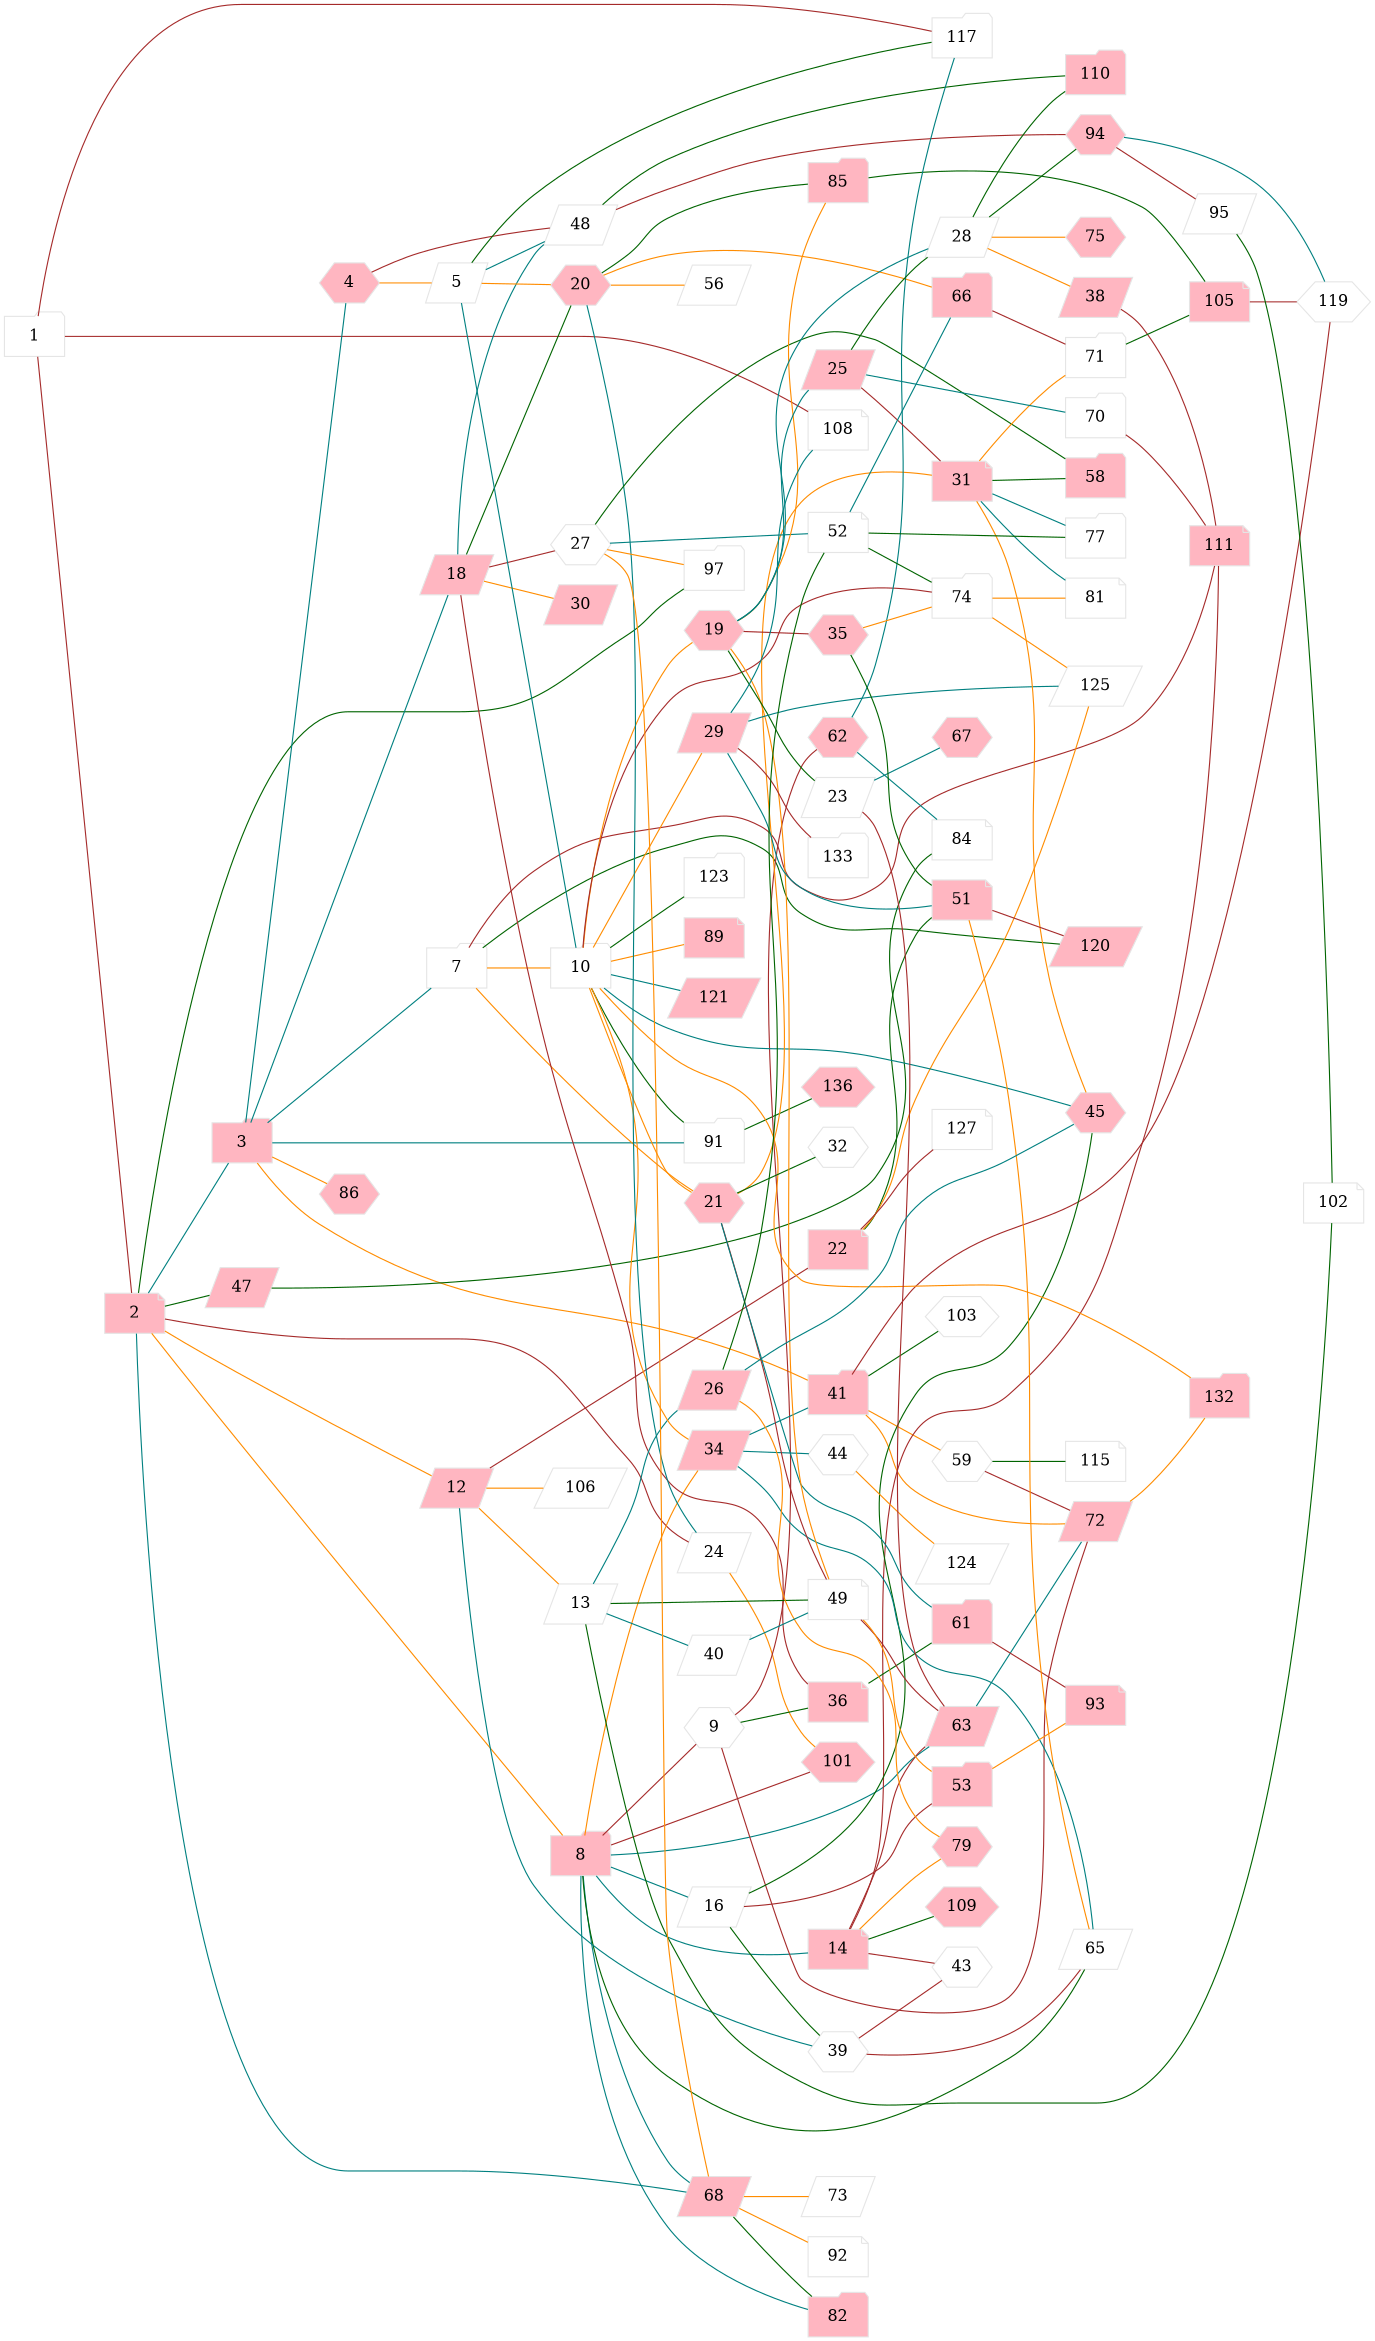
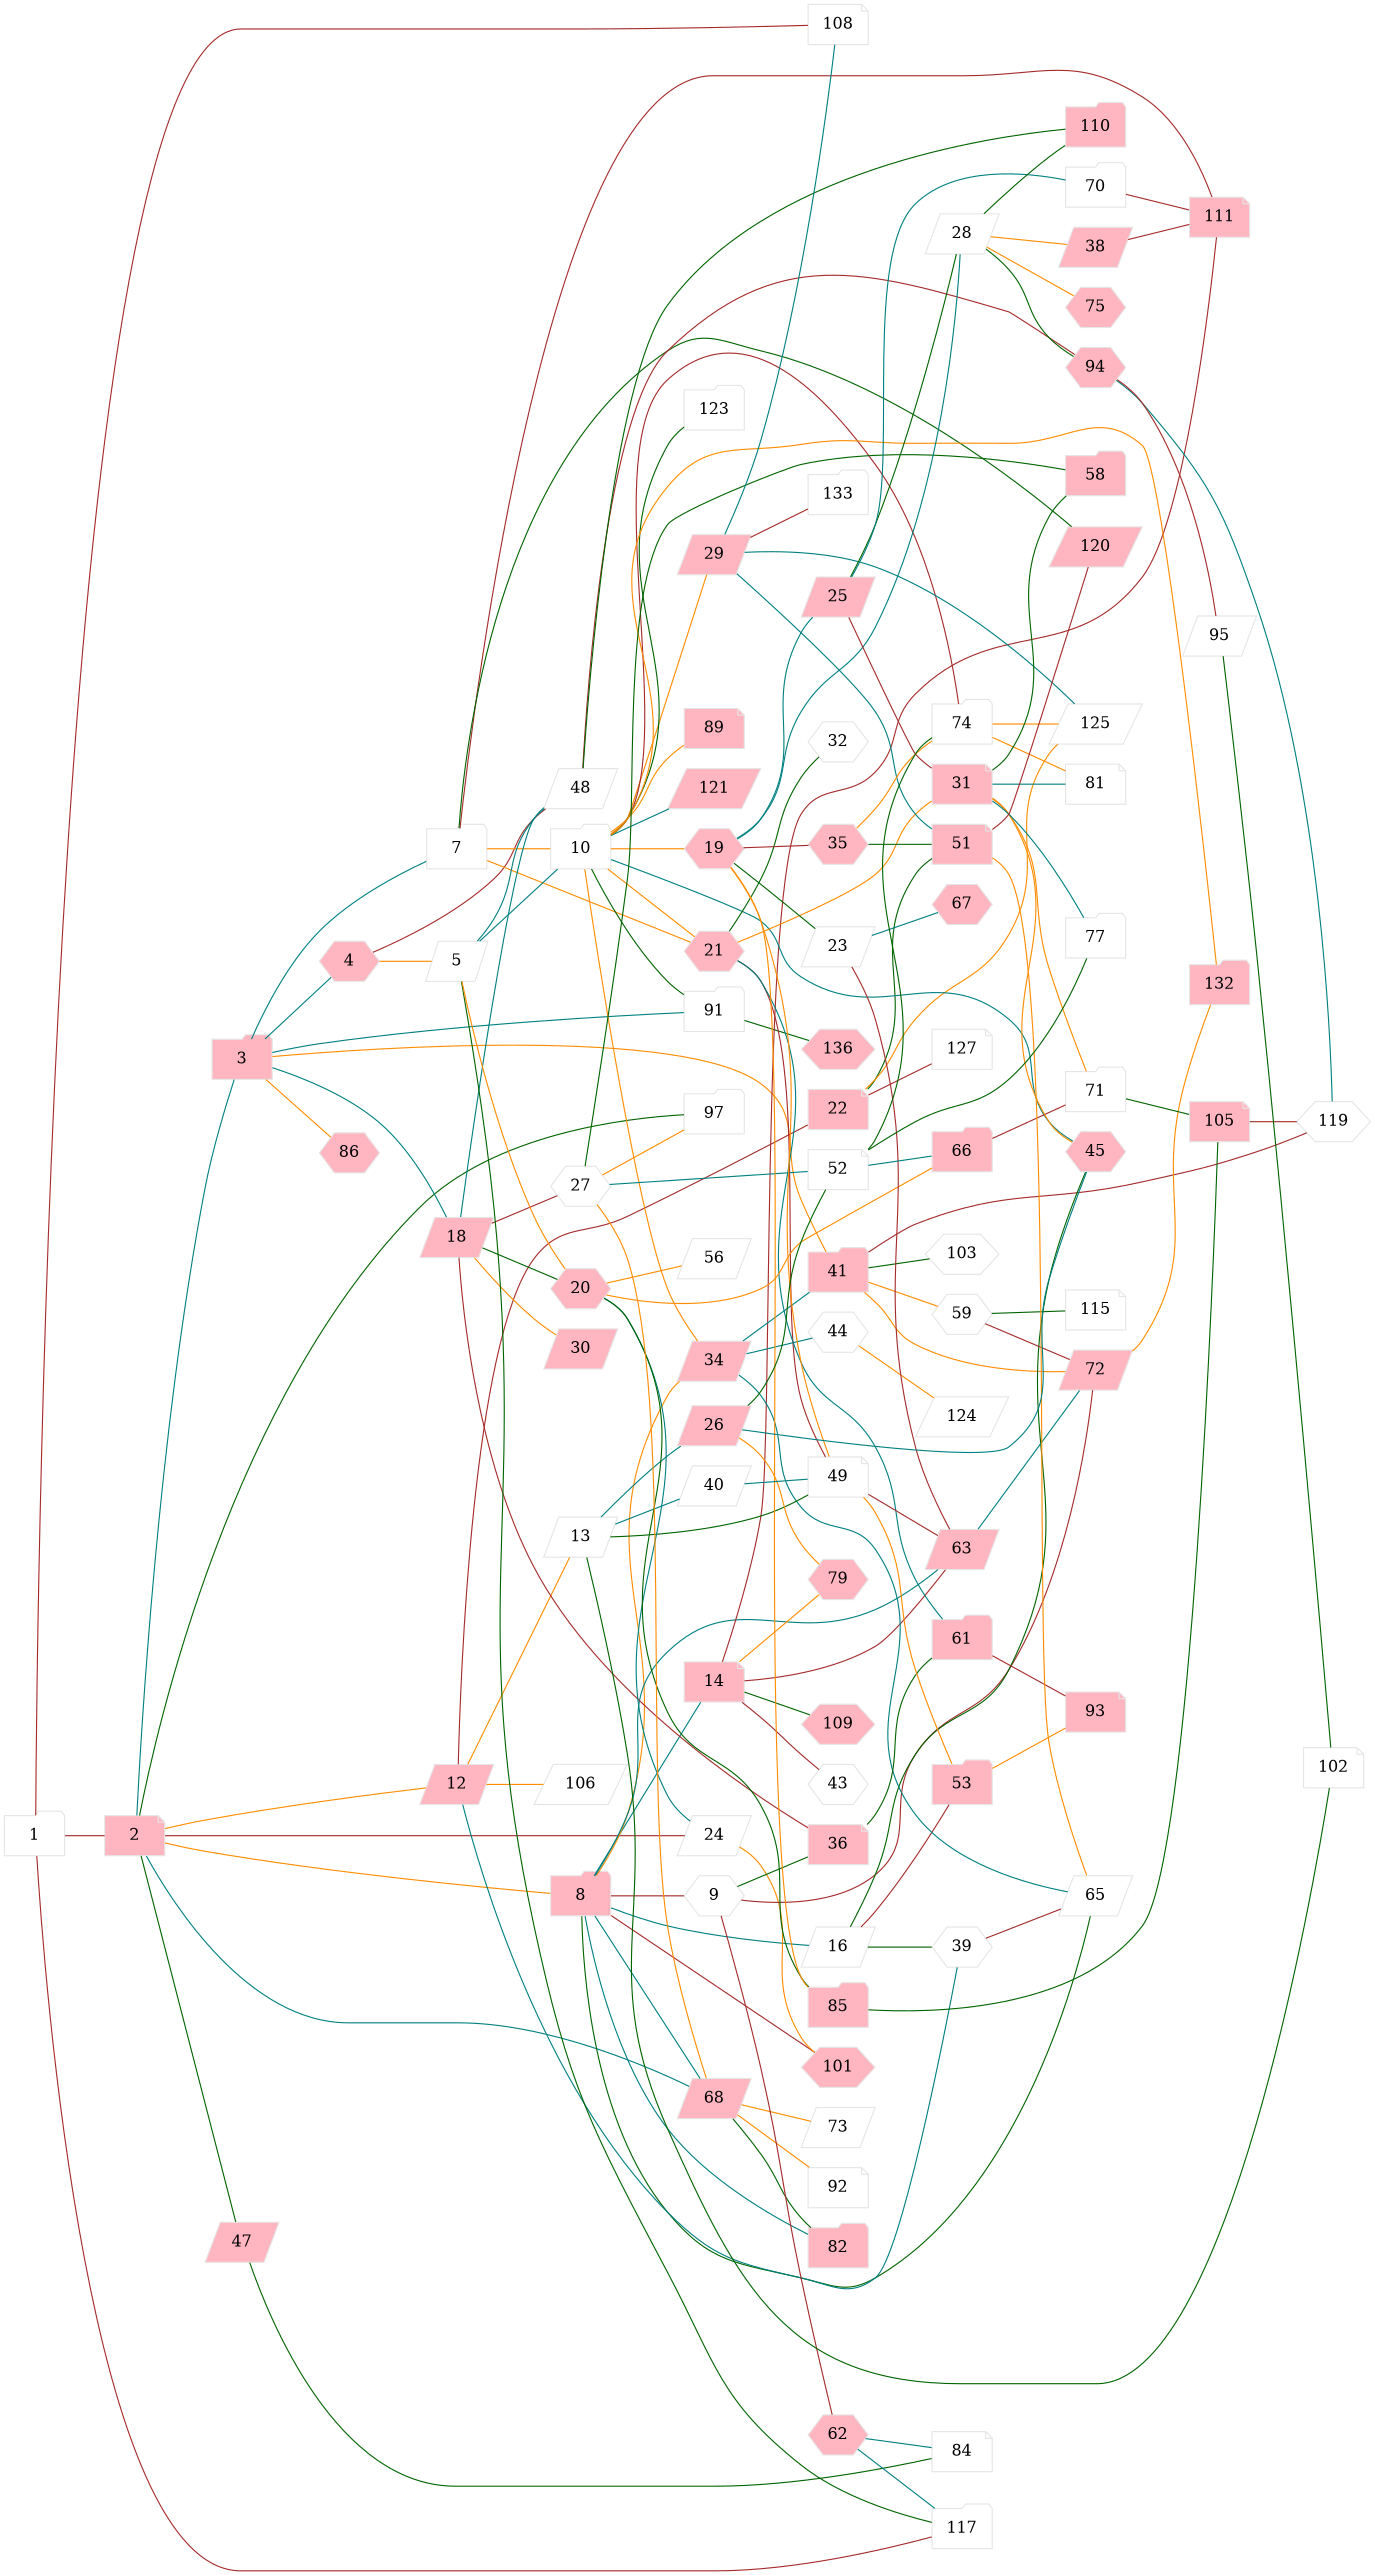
edge "43" -- "39": removed
